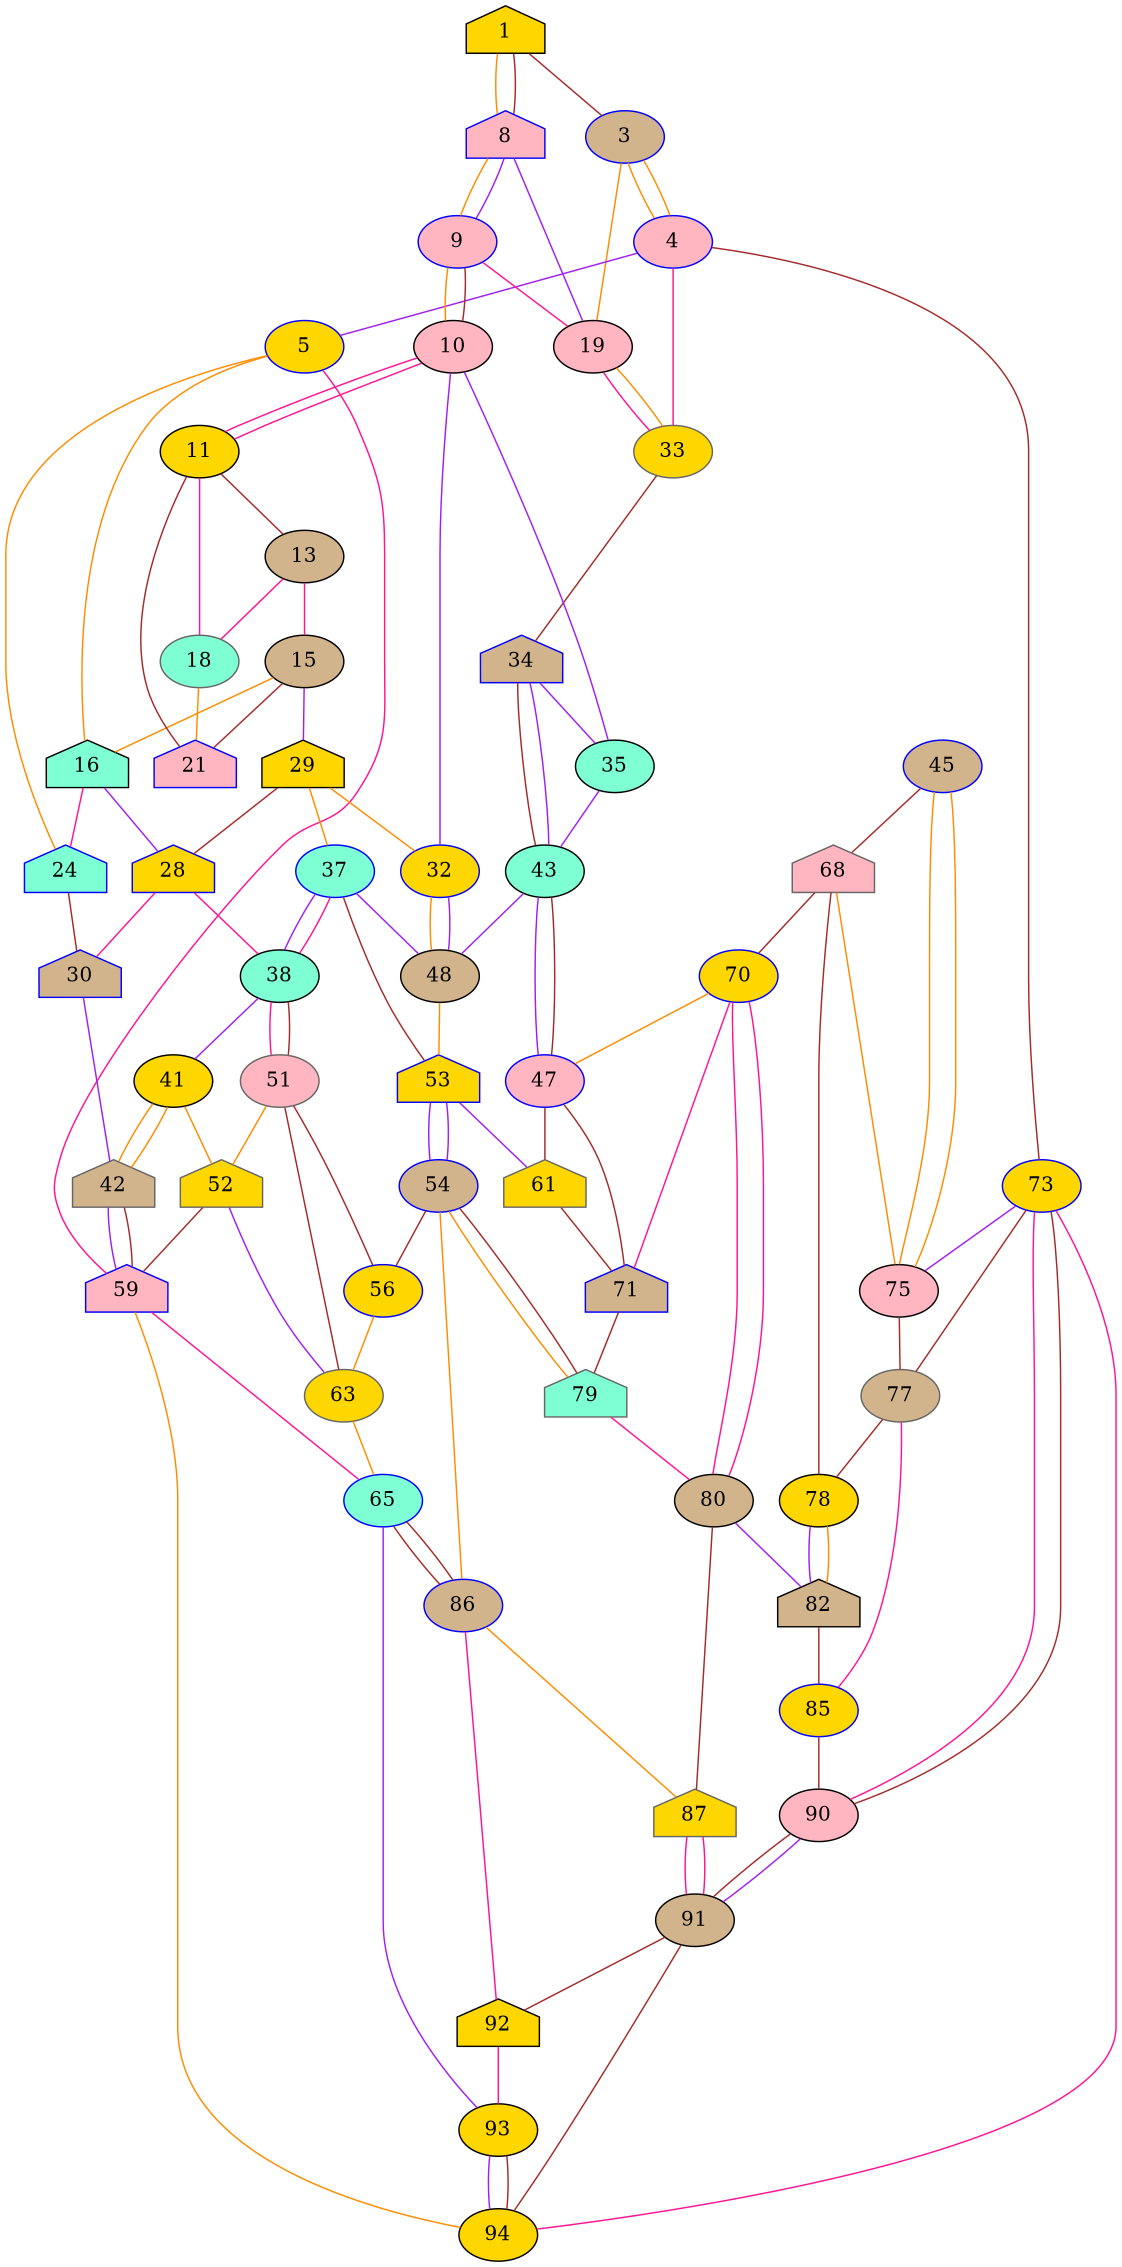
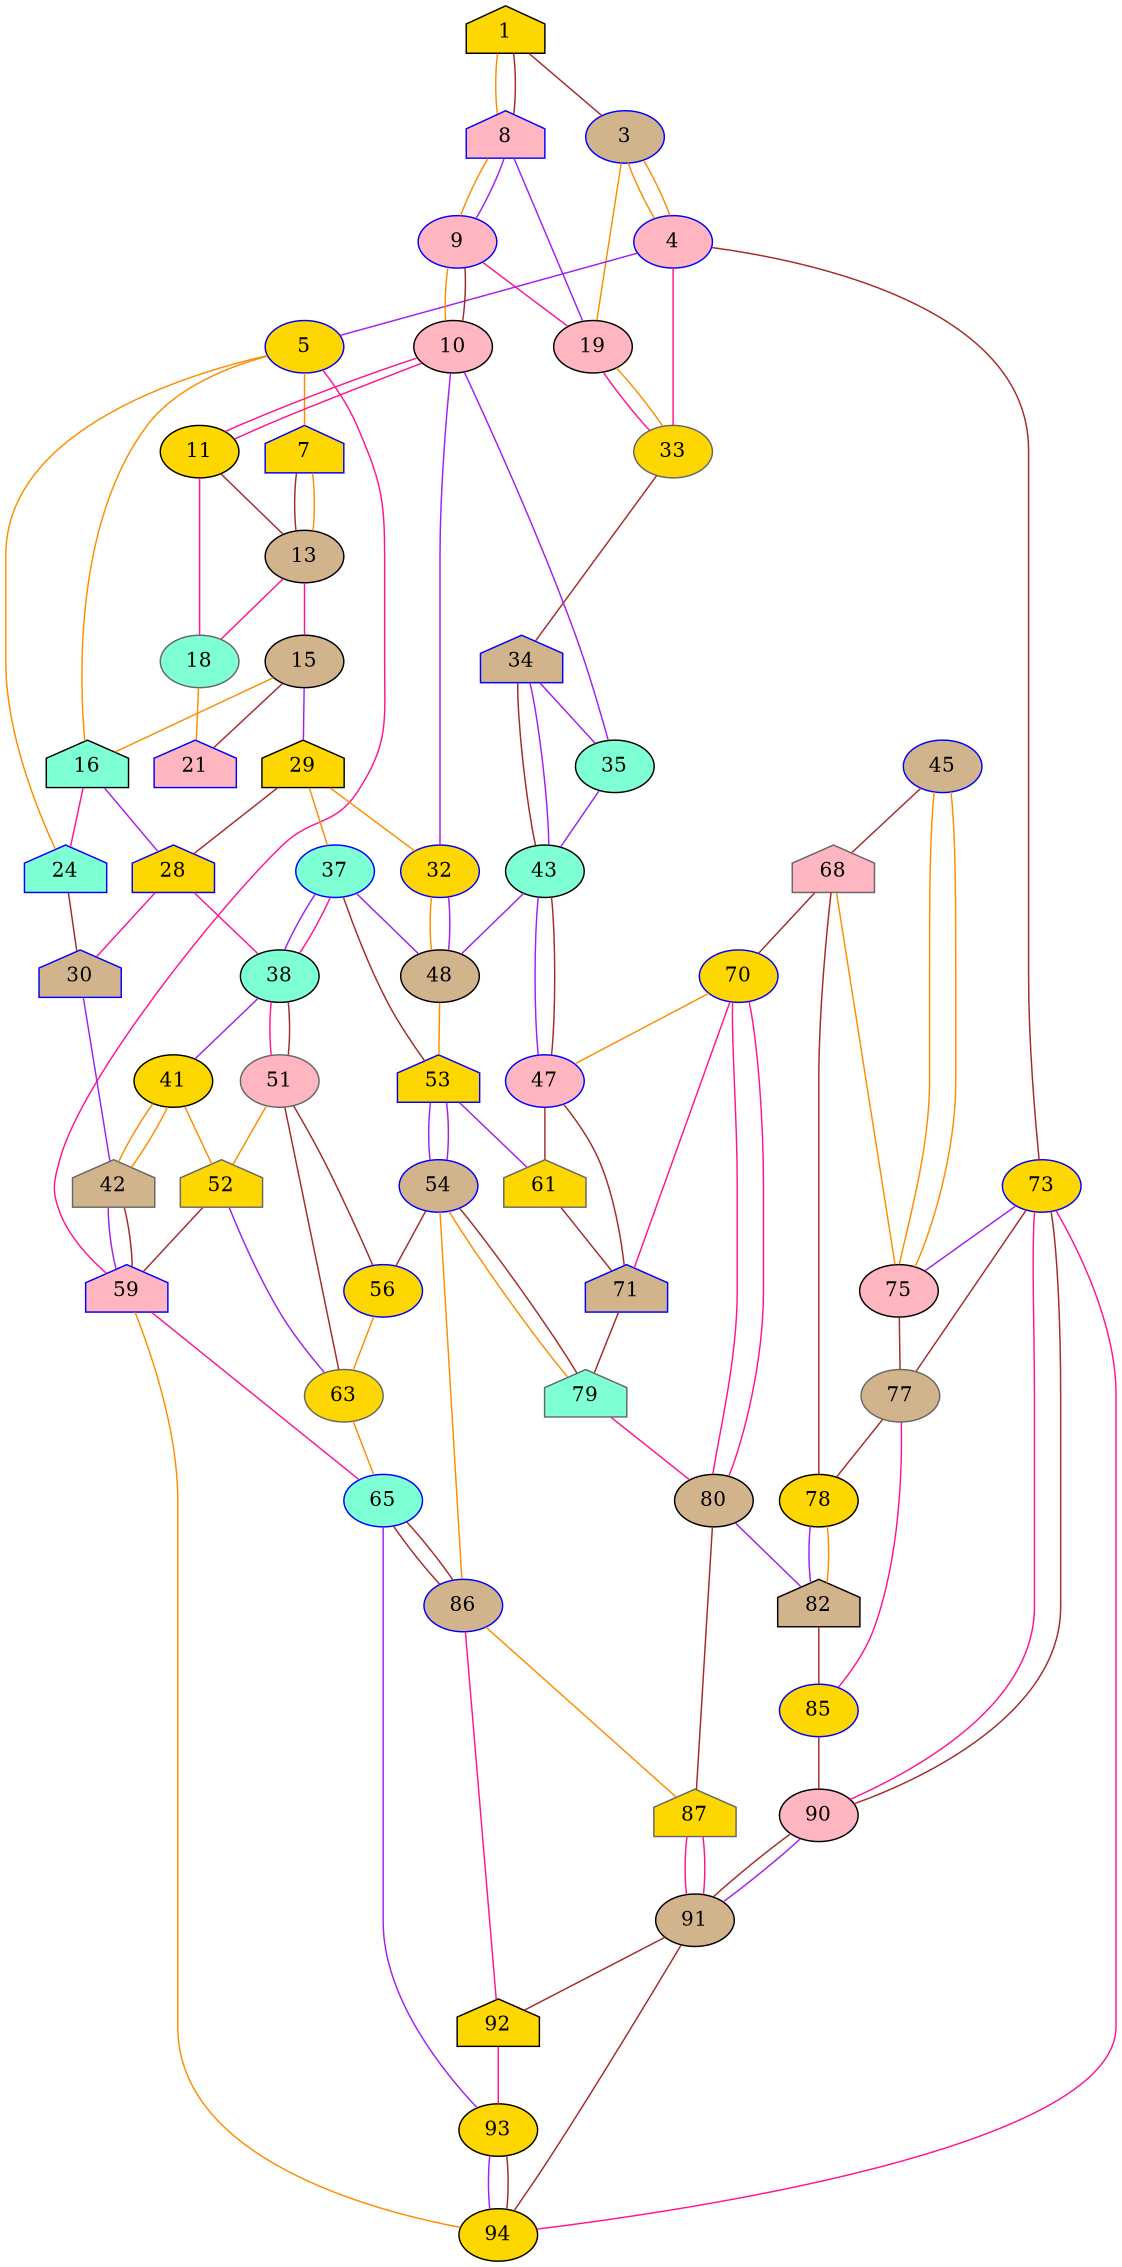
node "7": added
edge "11" -- "21": removed
